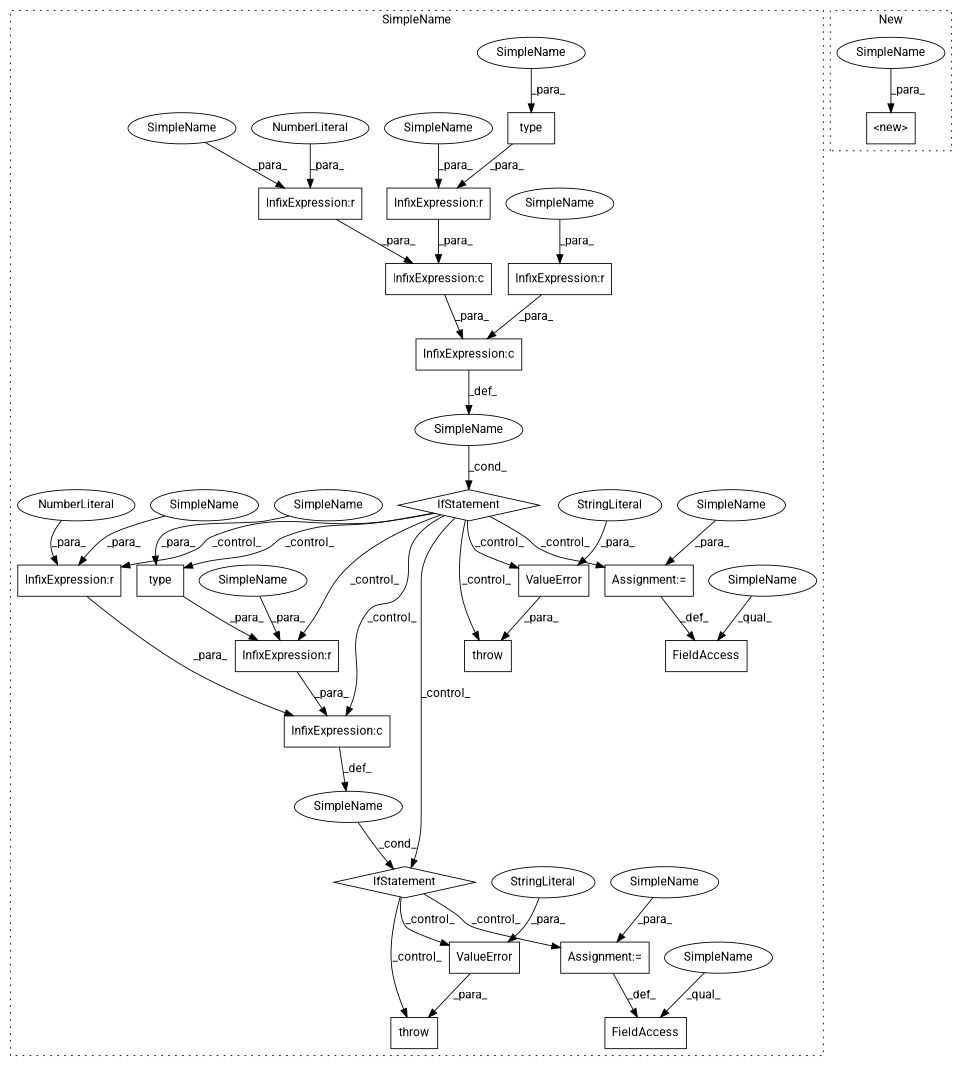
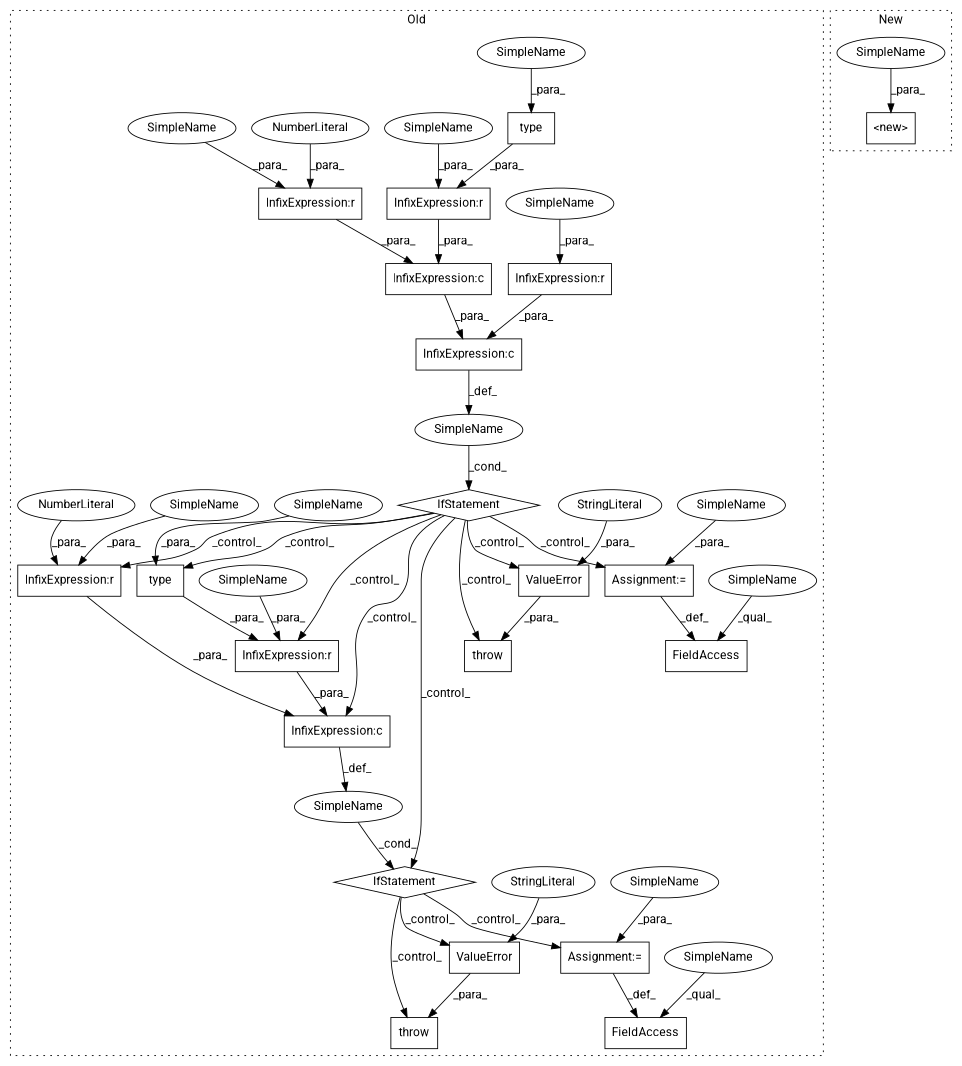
cluster "SimpleName": label "SimpleName" -> "Old"
